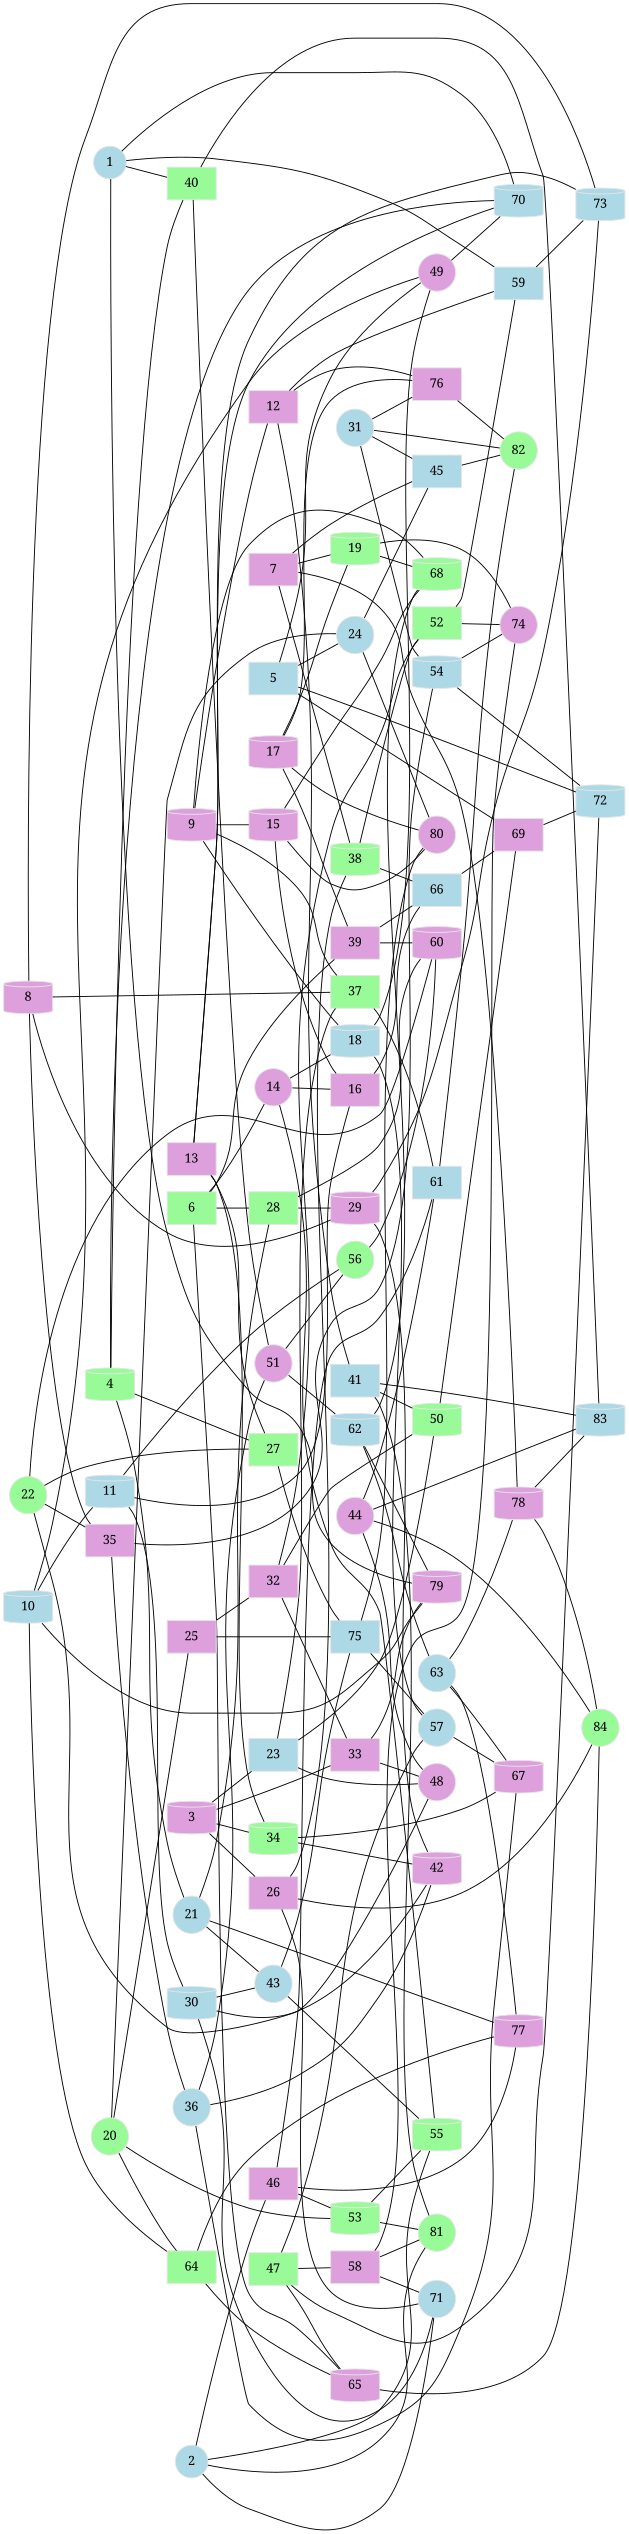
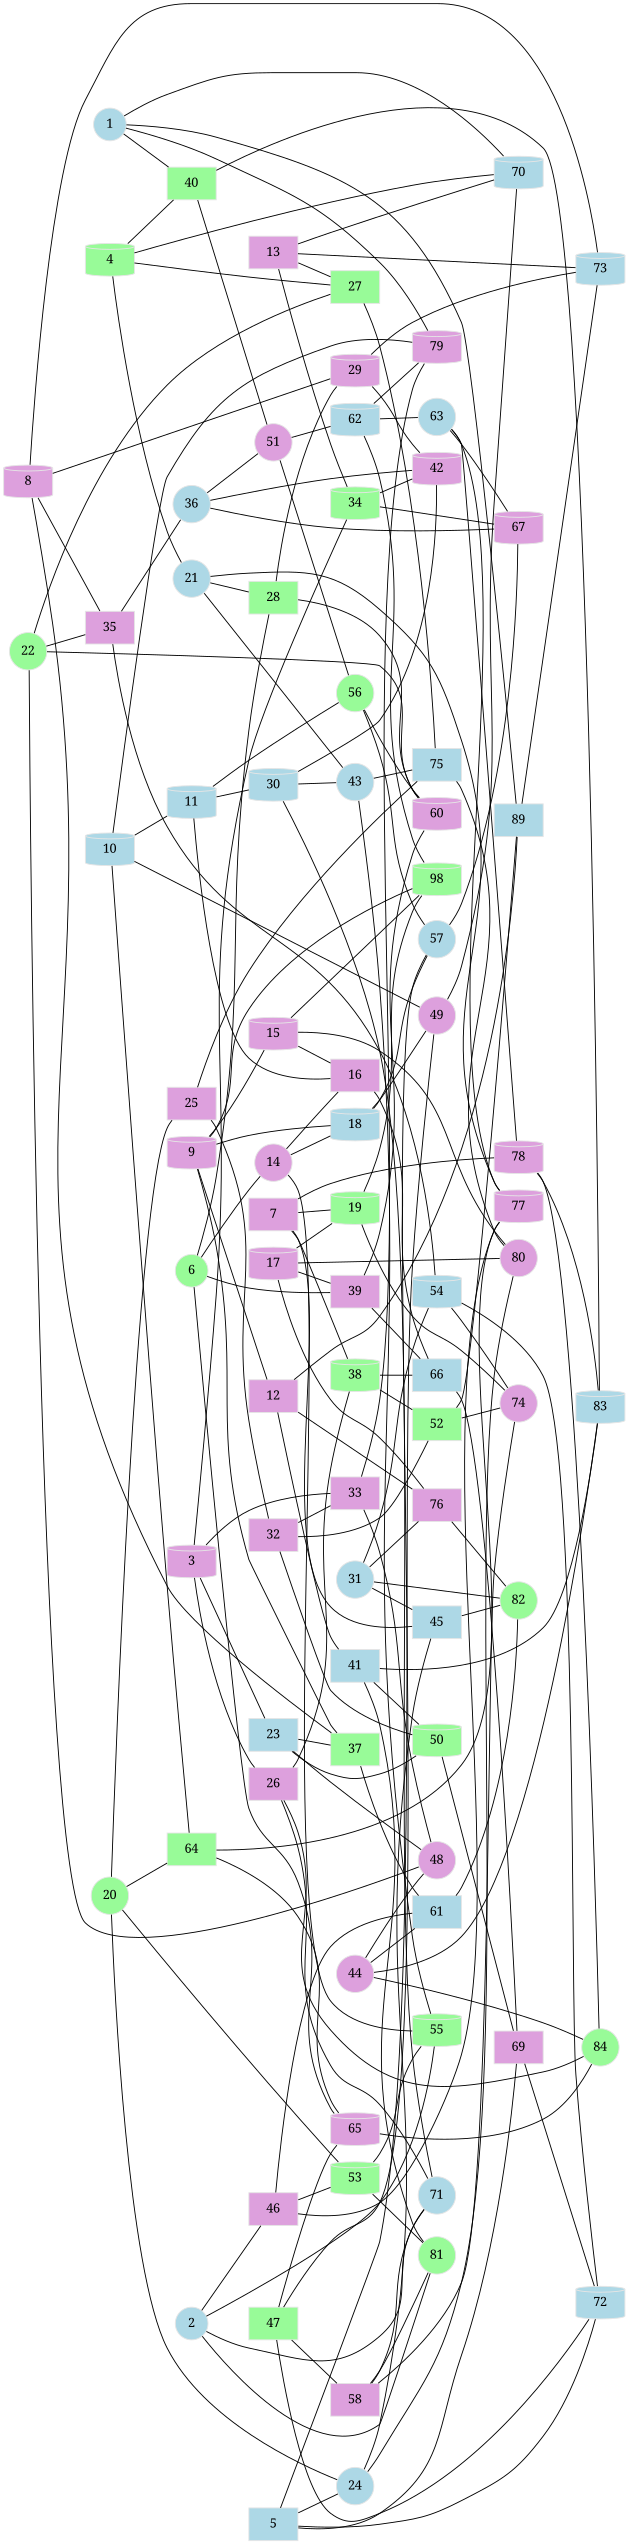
node "59": label "59" -> "89"
node "68": label "68" -> "98"
node "6": shape box -> circle
edge "75" -- "57": now "56" -- "57"
